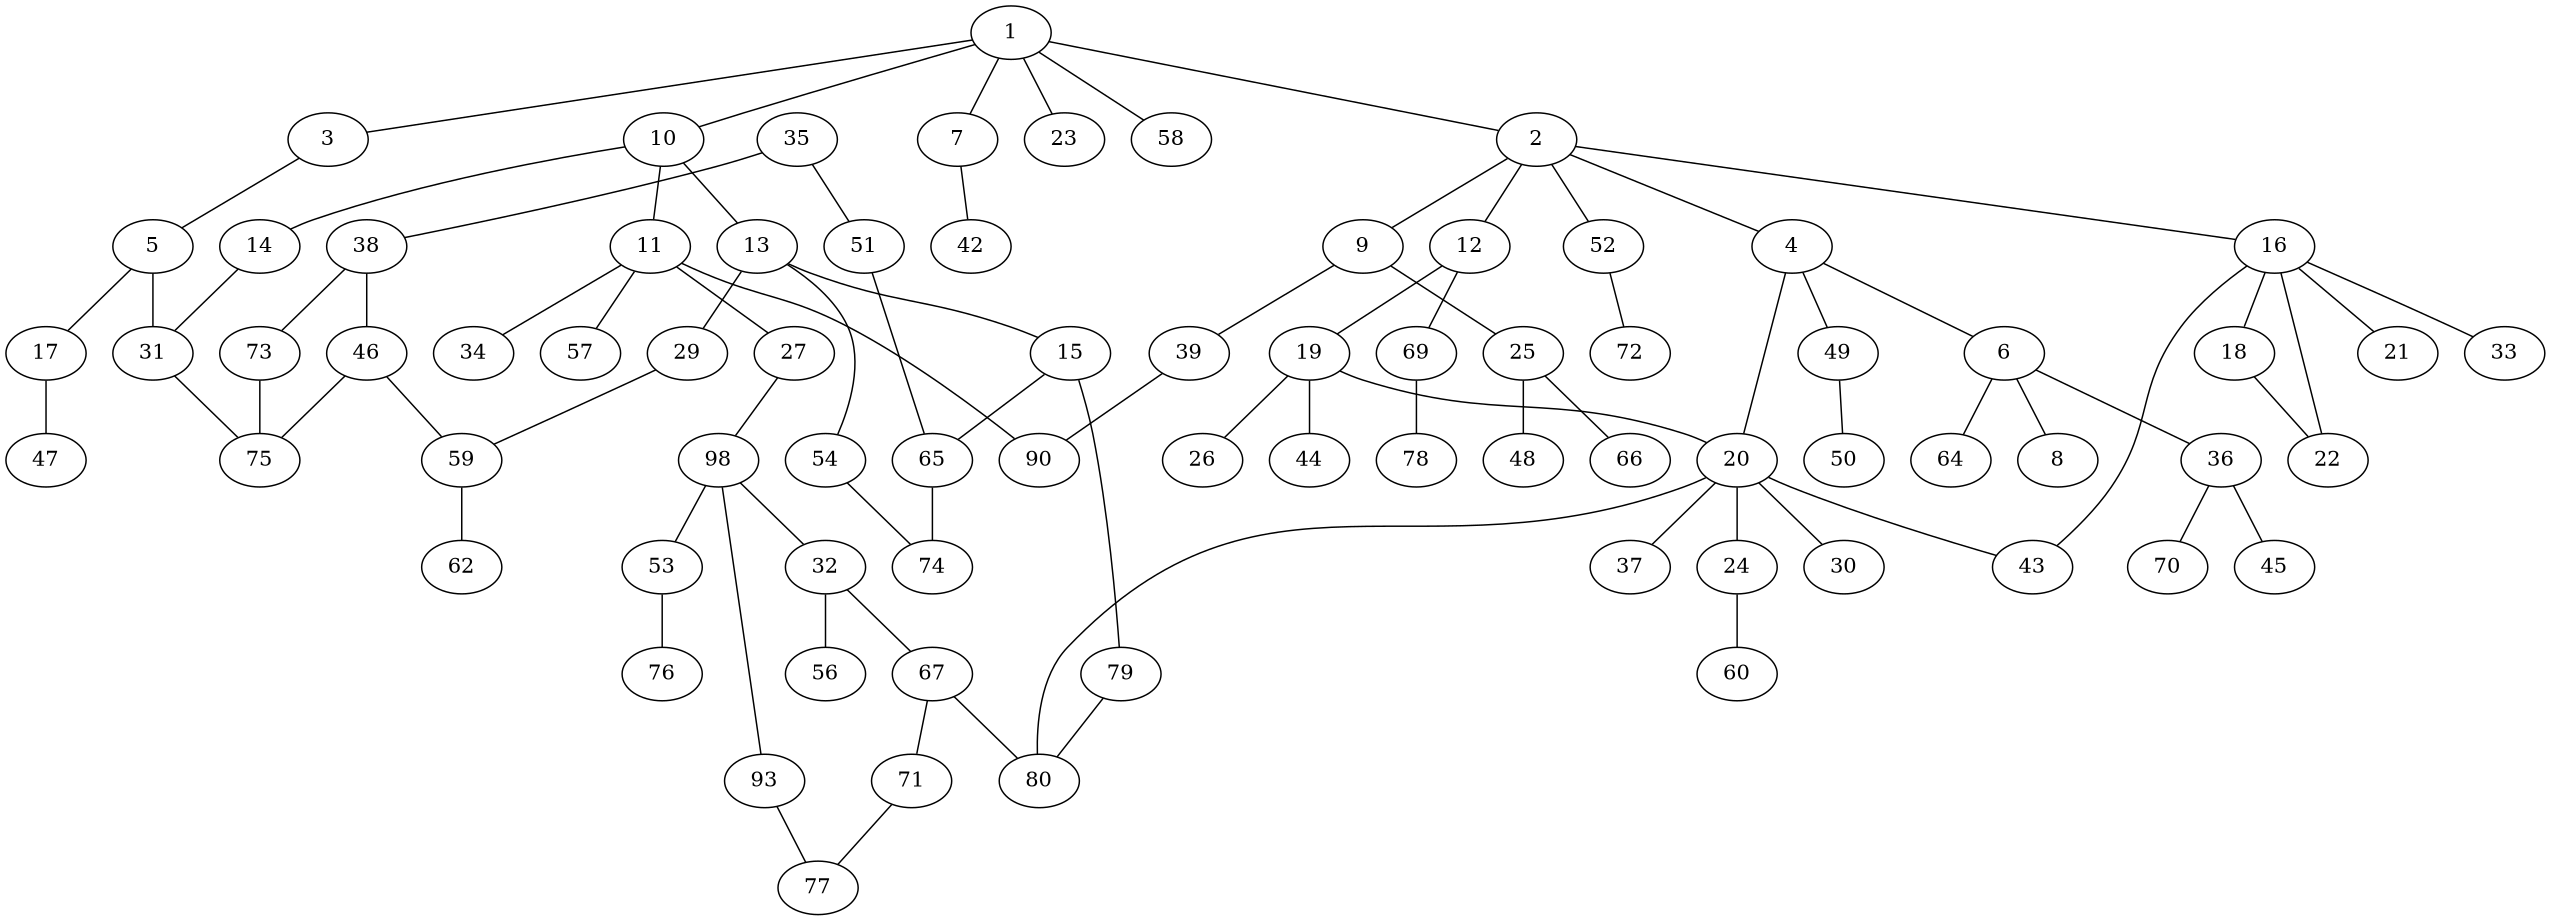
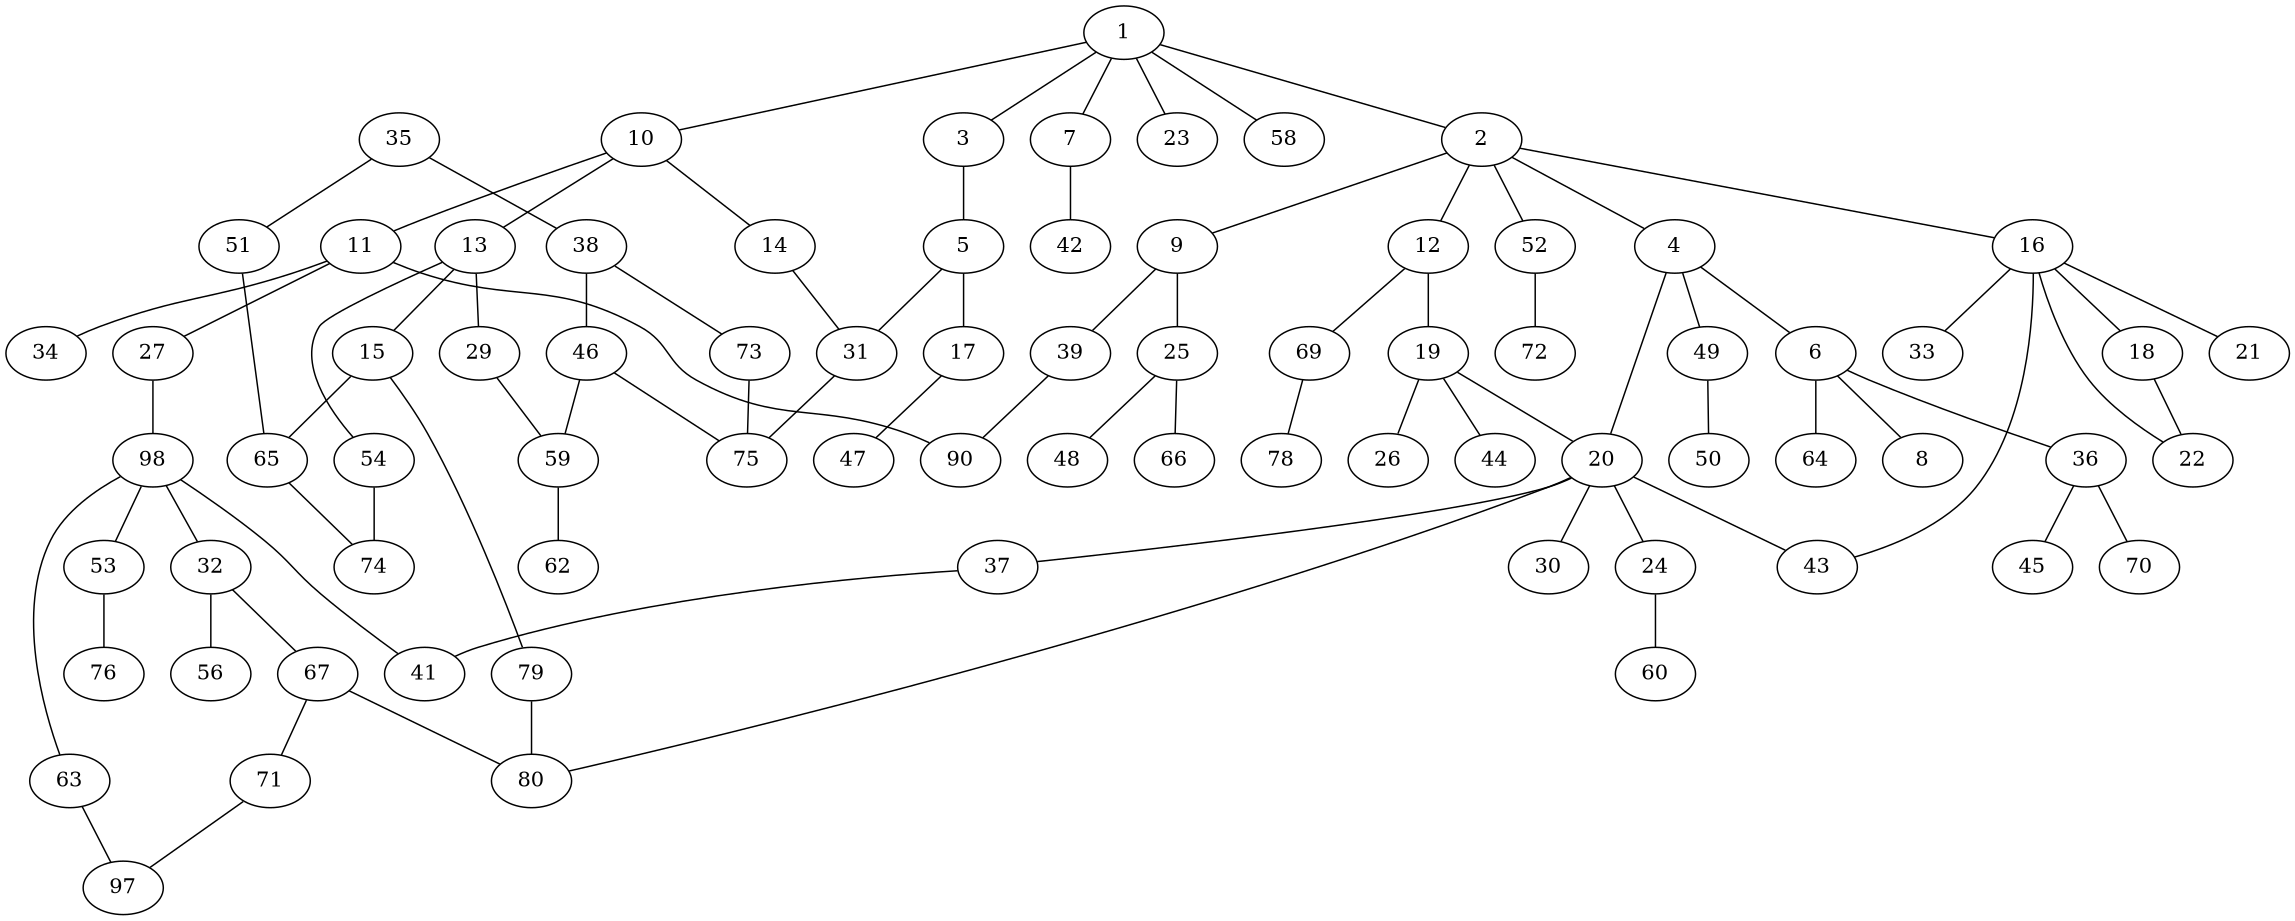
node "57": removed
node "41": added
node "93": label "93" -> "63"
node "77": label "77" -> "97"
